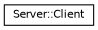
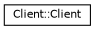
node "Server::Client": label "Server::Client" -> "Client::Client"
